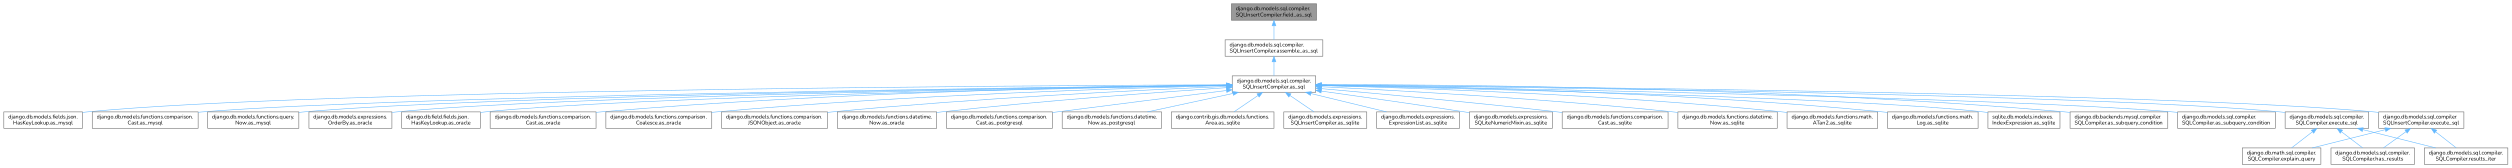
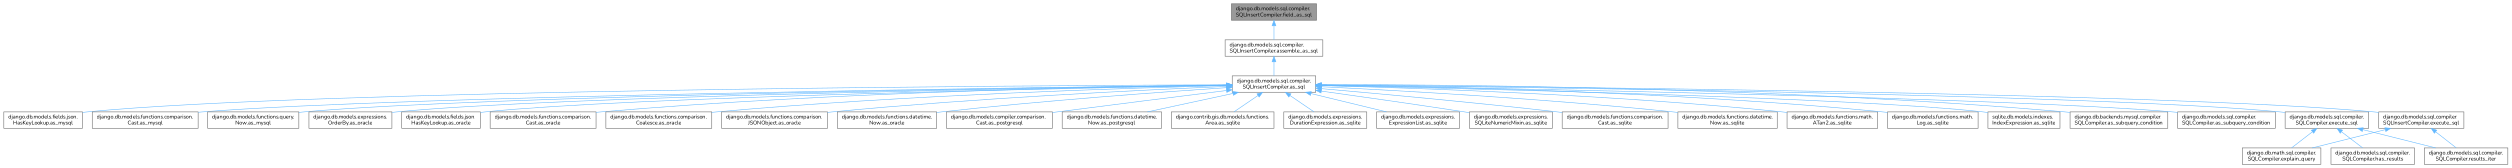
node "django.db.field.fields.json. HasKeyLookup.as_oracle": label "django.db.field.fields.json. HasKeyLookup.as_oracle" -> "django.db.models.fields.json. HasKeyLookup.as_oracle"
node "django.db.models.functions.comparison. Cast.as_postgresql": label "django.db.models.functions.comparison. Cast.as_postgresql" -> "django.db.models.compiler.comparison. Cast.as_postgresql"
node "django.db.models.expressions. SQLInsertCompiler.as_sqlite": label "django.db.models.expressions. SQLInsertCompiler.as_sqlite" -> "django.db.models.expressions. DurationExpression.as_sqlite"
edge "django.db.models.sql.compiler. SQLCompiler.has_results" -> "django.db.models.sql.compiler. SQLInsertCompiler.execute_sql": removed
